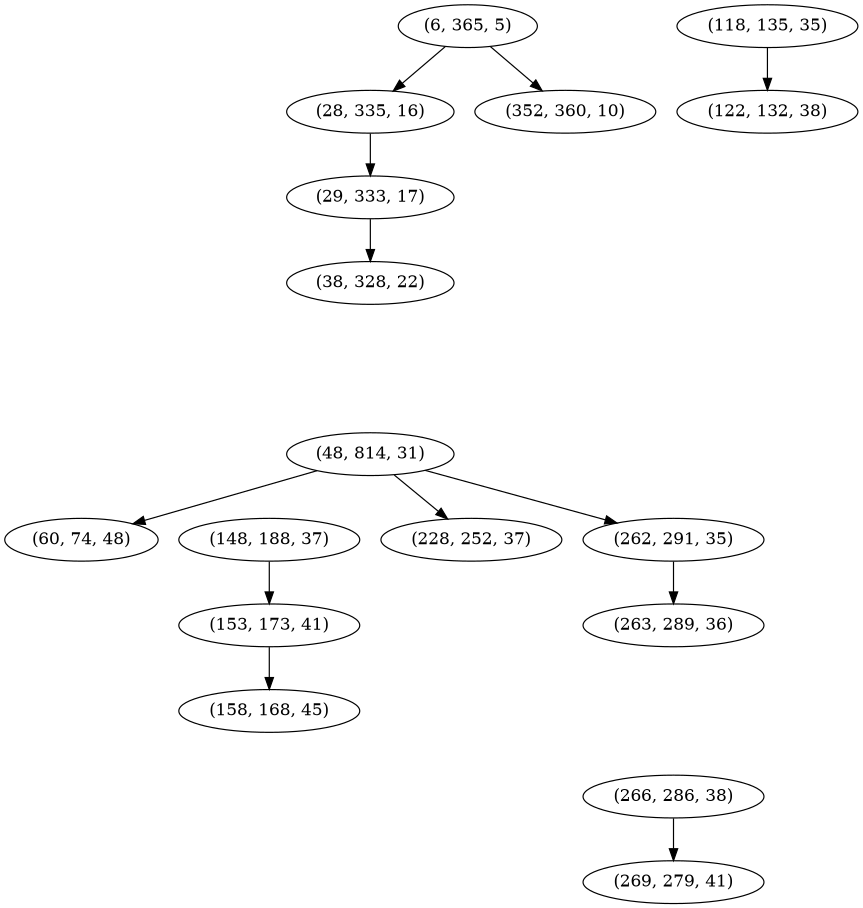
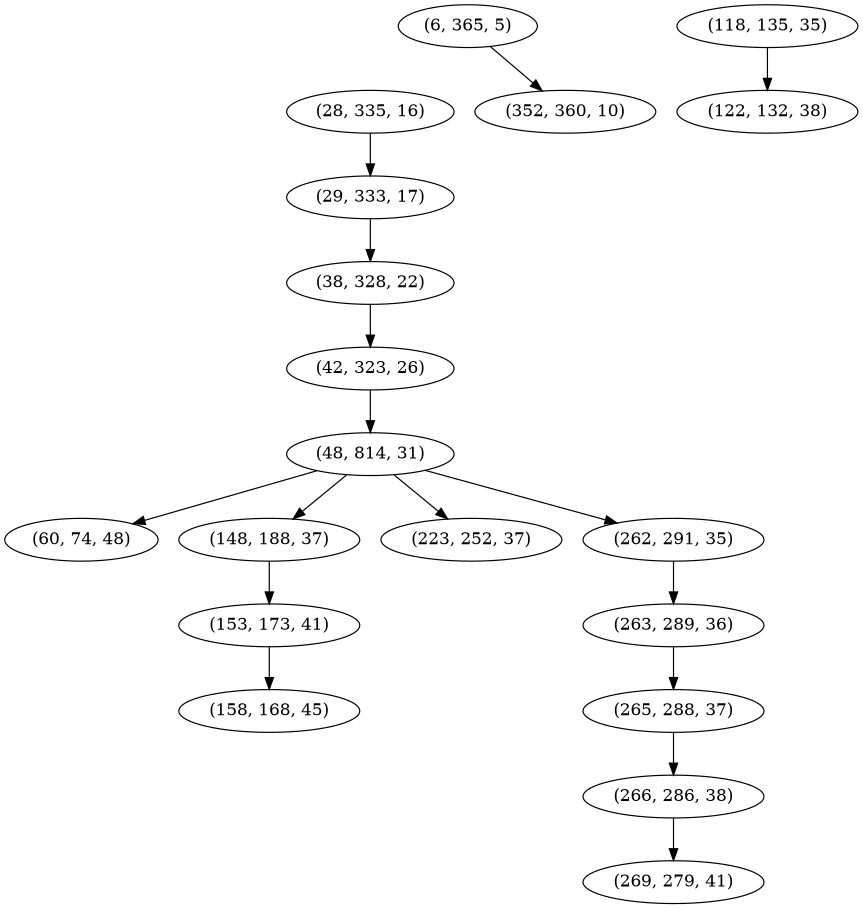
edge "(6, 365, 5)" -> "(28, 335, 16)": removed
node "(42, 323, 26)": added
edge "(48, 814, 31)" -> "(148, 188, 37)": added
node "(228, 252, 37)": label "(228, 252, 37)" -> "(223, 252, 37)"
node "(265, 288, 37)": added
